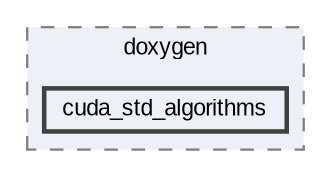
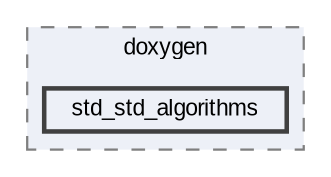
node "cuda_std_algorithms": label "cuda_std_algorithms" -> "std_std_algorithms"
